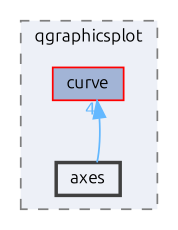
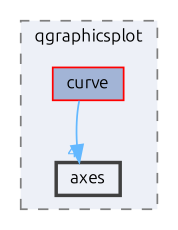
edge "axes" -> "curve": reversed
